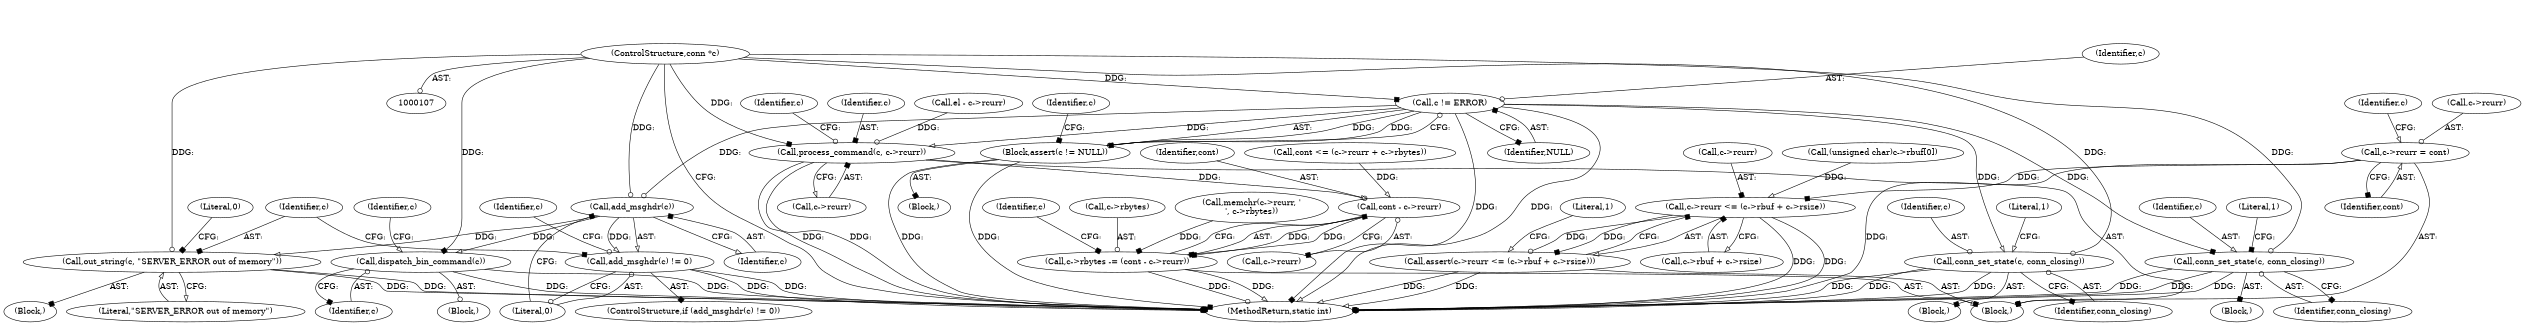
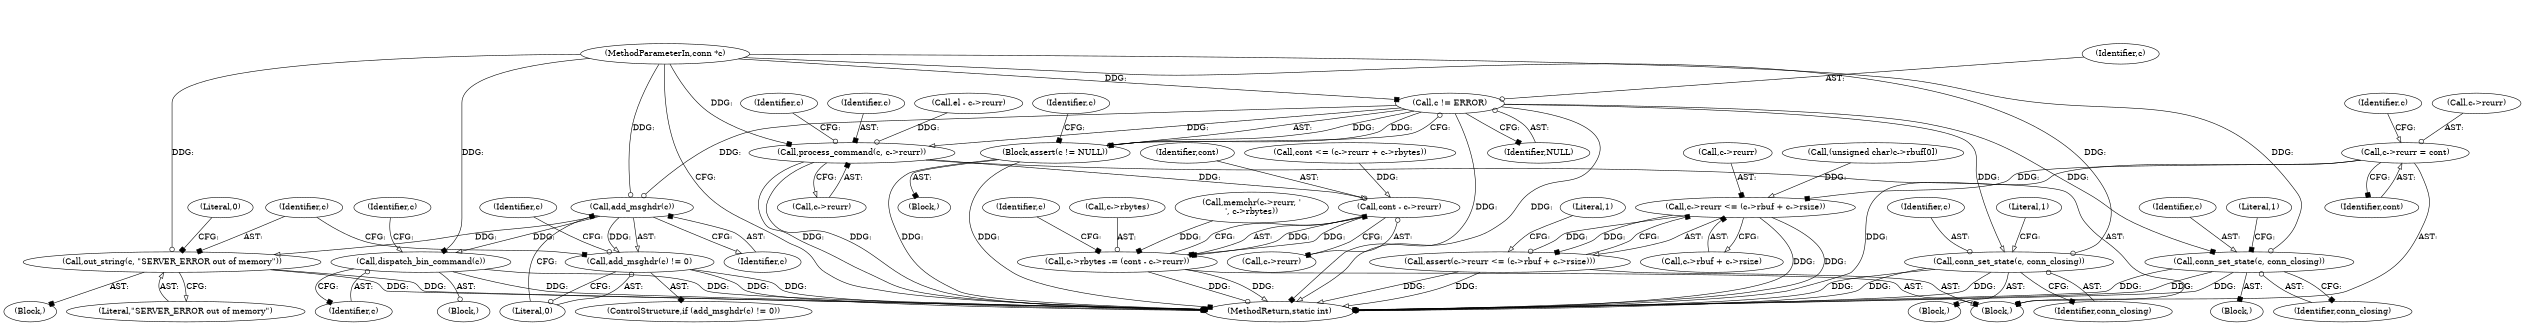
node "(ControlStructure,conn *c)": label "(ControlStructure,conn *c)" -> "(MethodParameterIn,conn *c)"
node "1000107": removed
edge "(Identifier,NULL)" -> "(Call,c != ERROR)": arrowhead box -> odot
